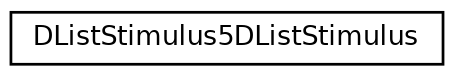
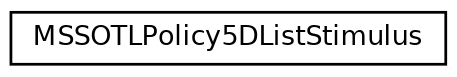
node "DListStimulus5DListStimulus": label "DListStimulus5DListStimulus" -> "MSSOTLPolicy5DListStimulus"
